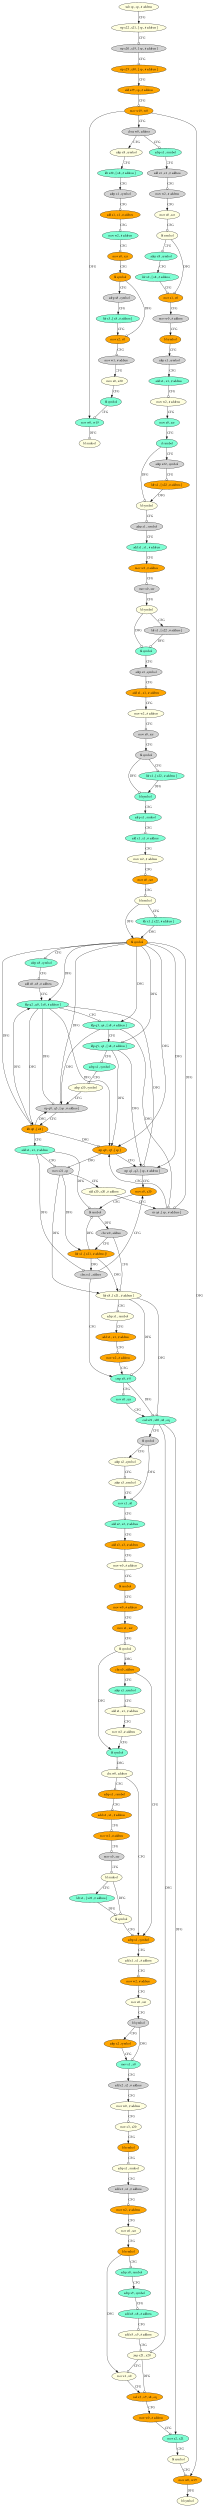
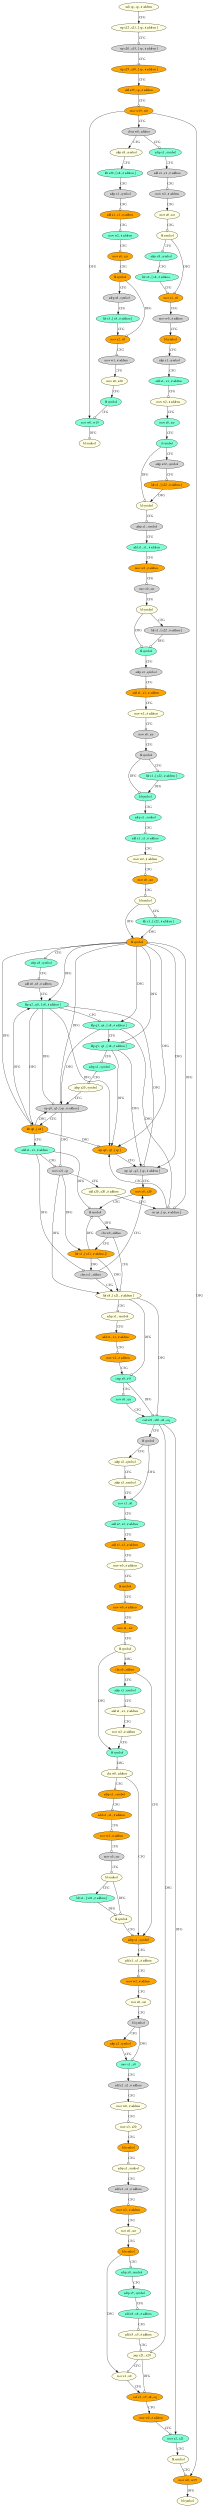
edge "stp q0 , q5 , [ sp ]" -> "mov x21 , sp": now "stp q0 , q3 , [ sp , # address ]" -> "mov x21 , sp"
edge "cbnz x1 , address" -> "cmp x8 , # 0": now "cbnz x1 , address" -> "ldr x8 , [ x21 , # address ]"
